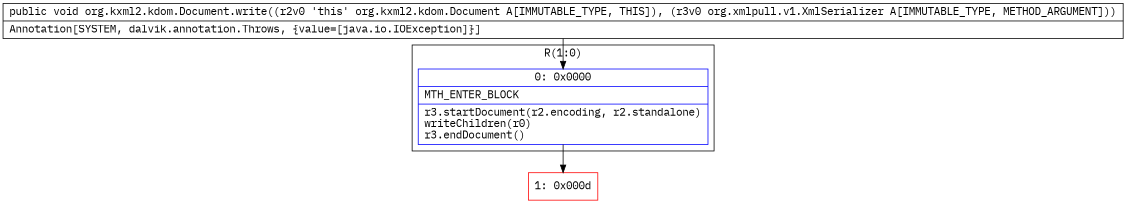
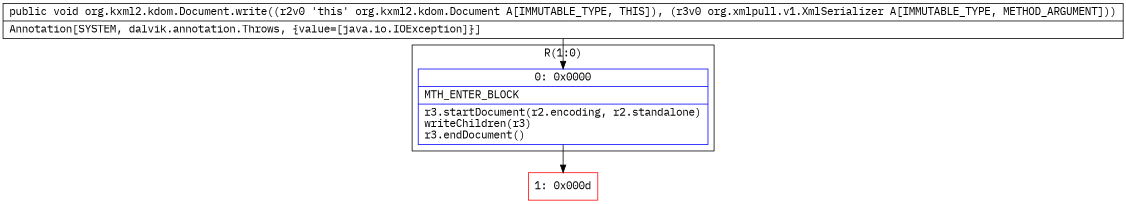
node "0: 0x0000": text "writeChildren(r0)" -> "writeChildren(r3)"
